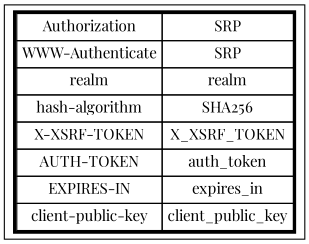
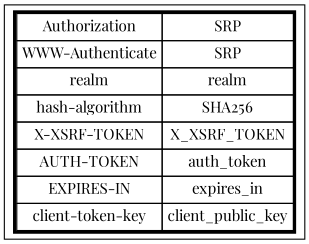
node "Authorization": text "client-public-key" -> "client-token-key"
